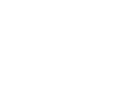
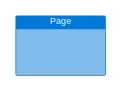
node "Page": added
